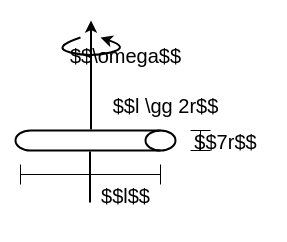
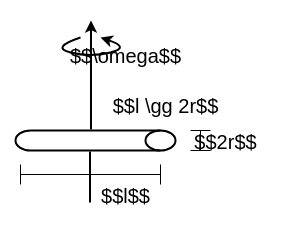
node "$$7r$$": label "$$7r$$" -> "$$2r$$"
